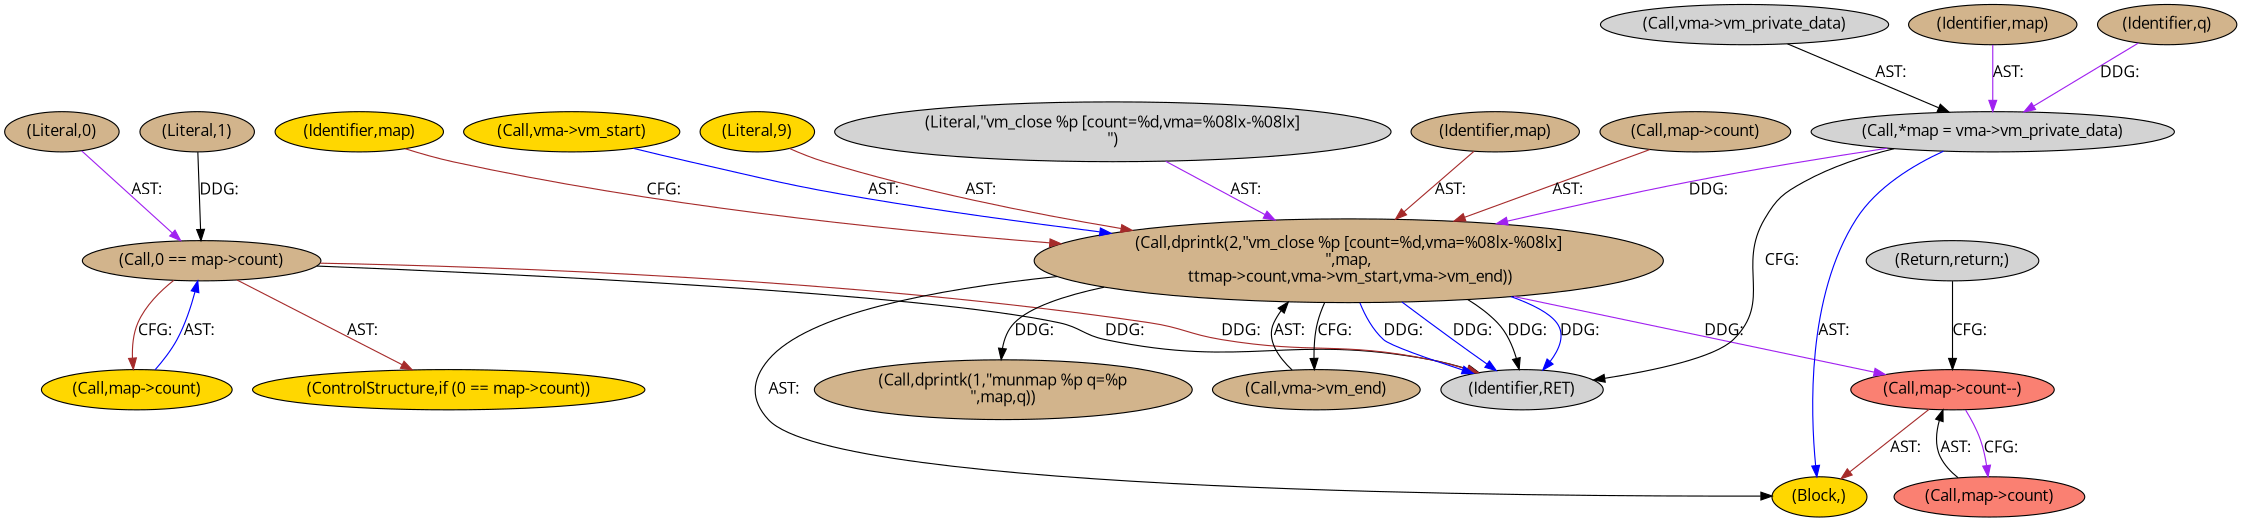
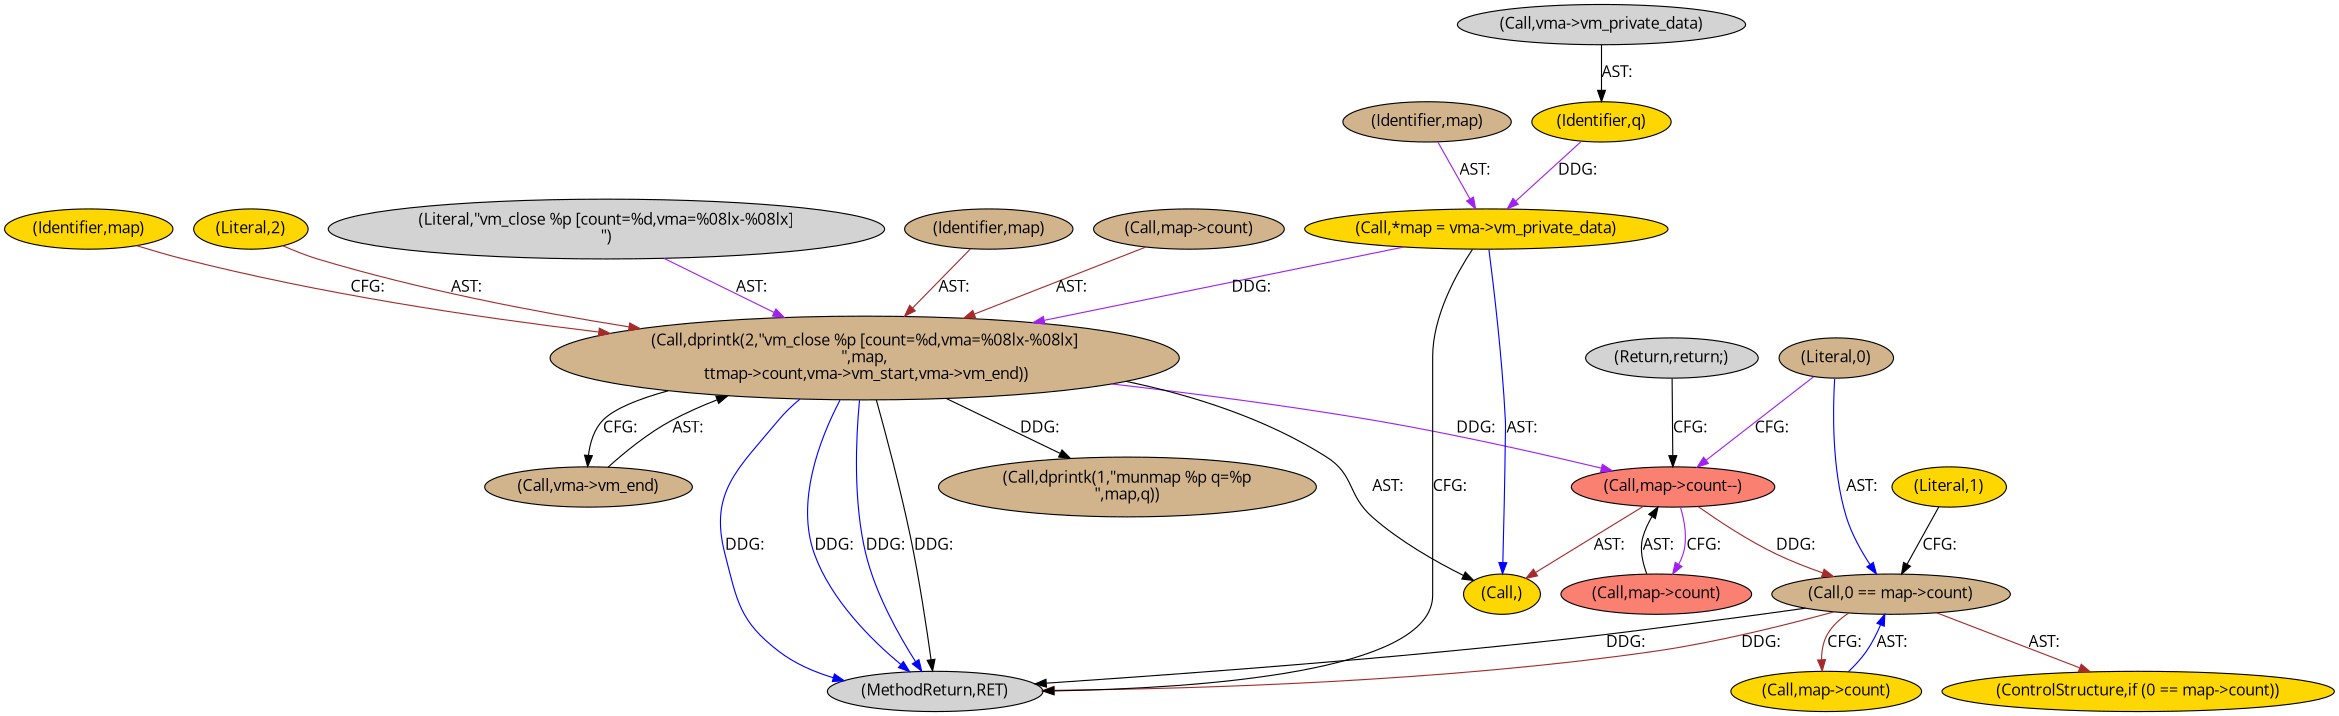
node "(Identifier,q)": fillcolor tan -> gold
edge "(Call,vma->vm_private_data)" -> "(Call,*map = vma->vm_private_data)": now "(Call,vma->vm_private_data)" -> "(Identifier,q)"
node "(Literal,1)": fillcolor tan -> gold
node "(Call,vma->vm_start)": removed
node "(Literal,9)": label "(Literal,9)" -> "(Literal,2)"
node "(Call,*map = vma->vm_private_data)": fillcolor lightgrey -> gold
edge "(Literal,1)" -> "(Call,0 == map->count)": label "DDG: " -> "CFG: "
edge "(Literal,0)" -> "(Call,0 == map->count)": color purple -> blue
node "(Identifier,RET)": label "(Identifier,RET)" -> "(MethodReturn,RET)"
edge "(Literal,0)" -> "(Call,map->count--)": added, label "CFG:"
node "(Block,)": label "(Block,)" -> "(Call,)"
edge "(Call,map->count--)" -> "(Call,0 == map->count)": added, label "DDG:"
